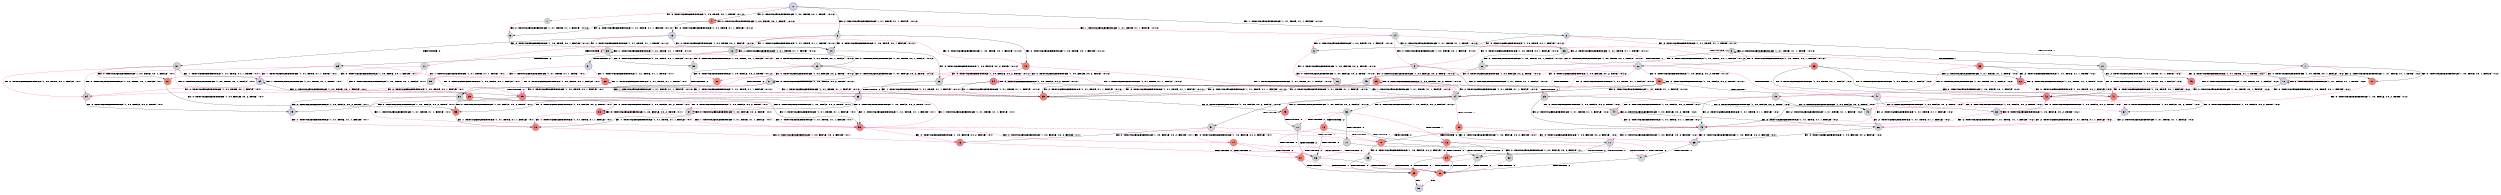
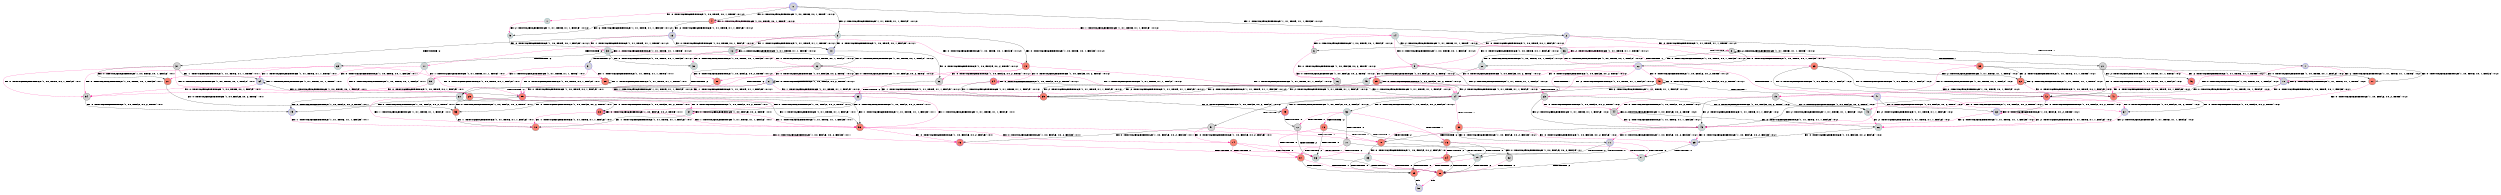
node "62": color blue -> black
edge "34" -> "33": color black -> deeppink
node "56": color blue -> black
